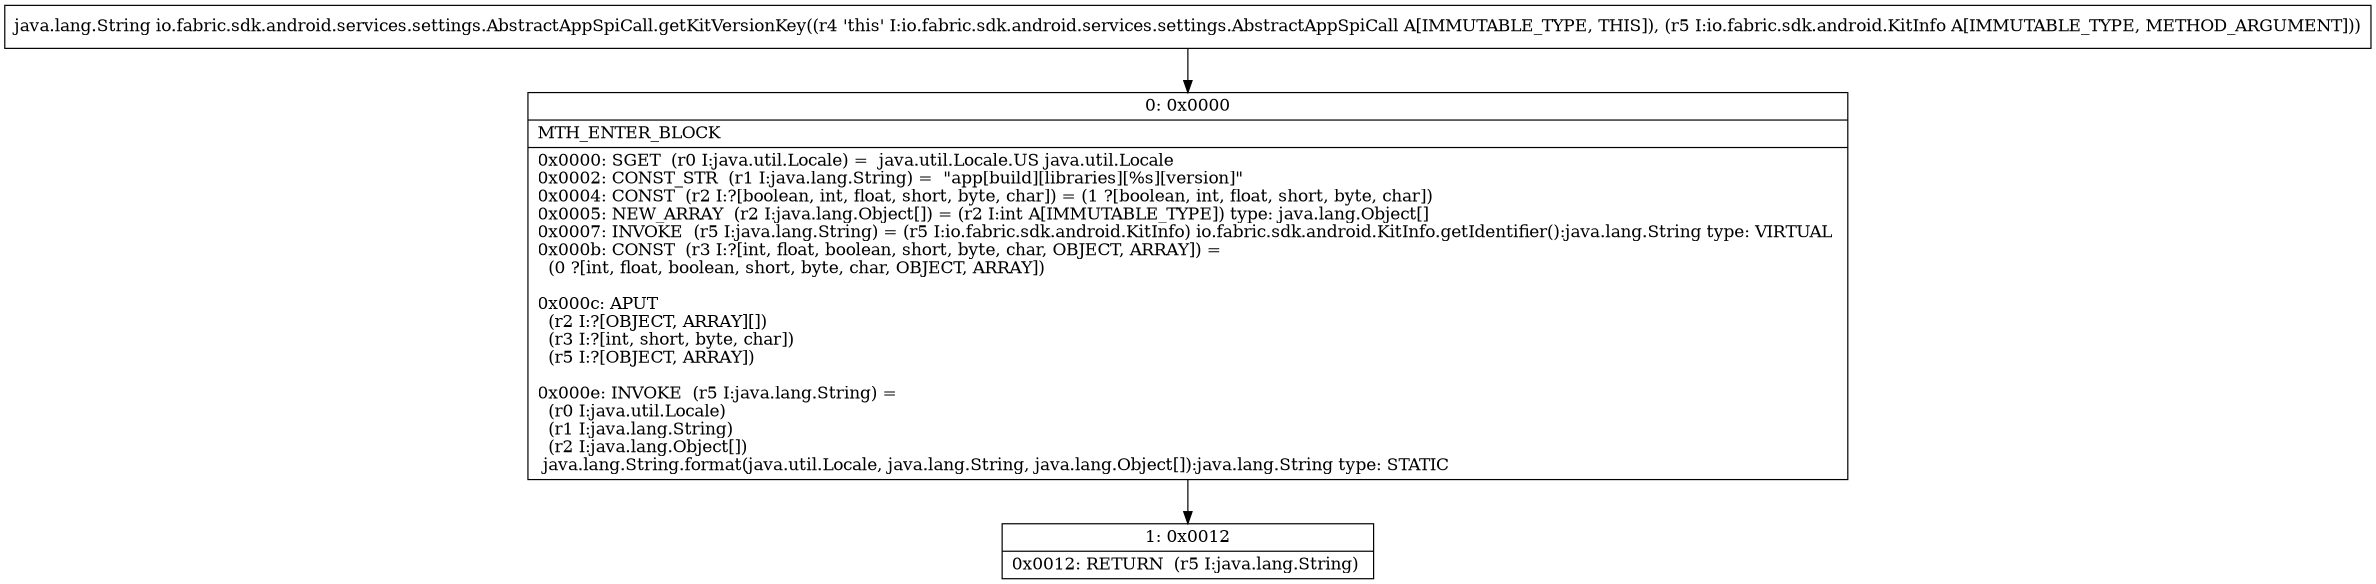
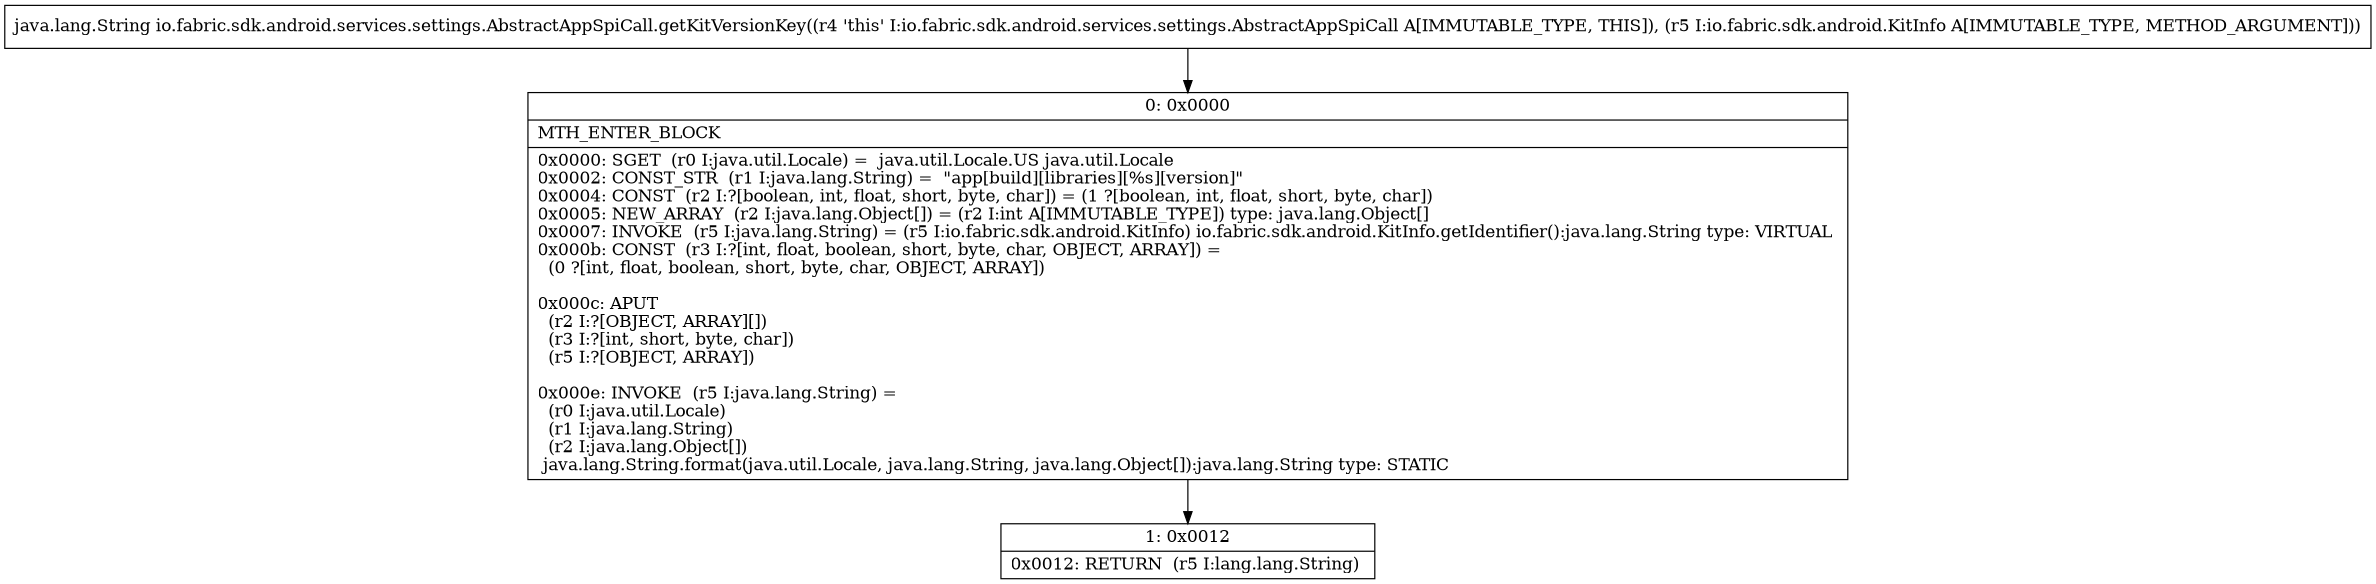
node "1: 0x0012": text "0x0012: RETURN  (r5 I:java.lang.String)" -> "0x0012: RETURN  (r5 I:lang.lang.String)"
